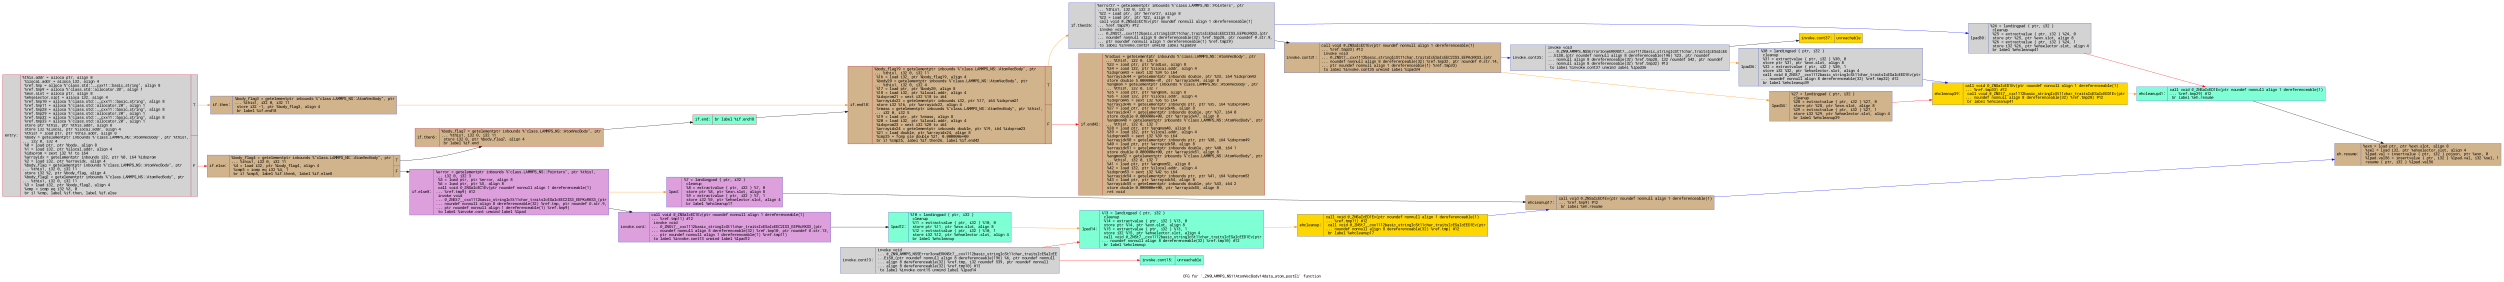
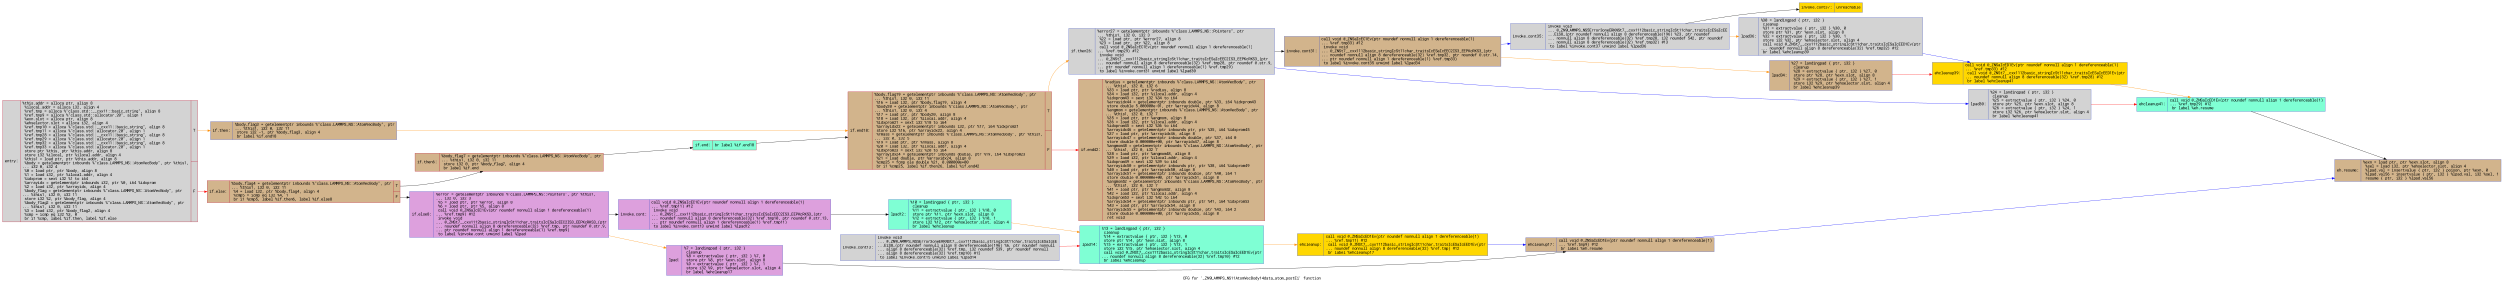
node "if.else:": color #3d50c3ff -> #b70d28ff
node "invoke.cont15:": removed
